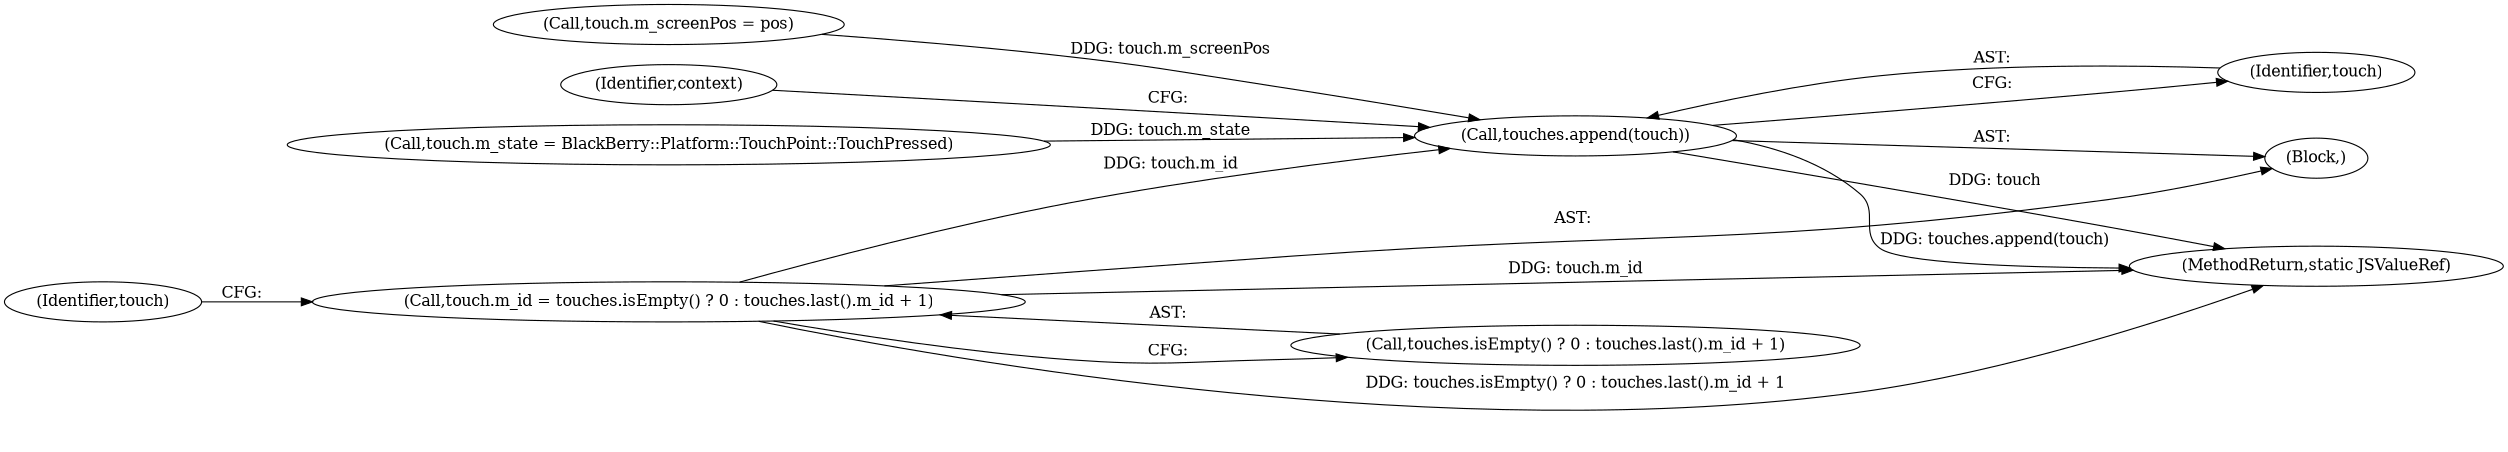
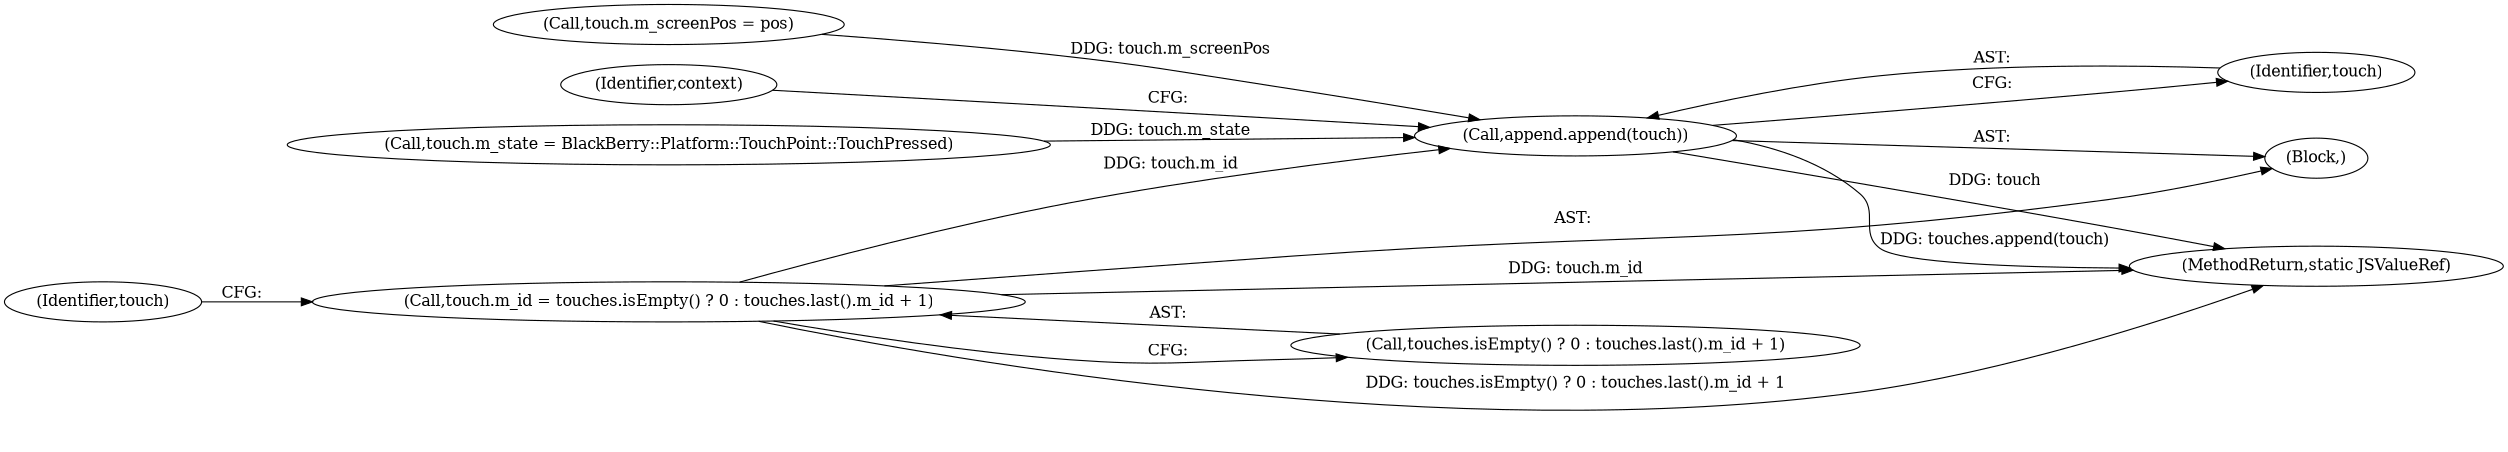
node "(Call,touches.append(touch))": label "(Call,touches.append(touch))" -> "(Call,append.append(touch))"
